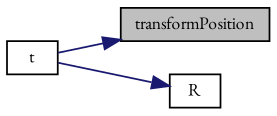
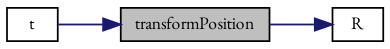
edge "t" -> "R": now "transformPosition" -> "R"
